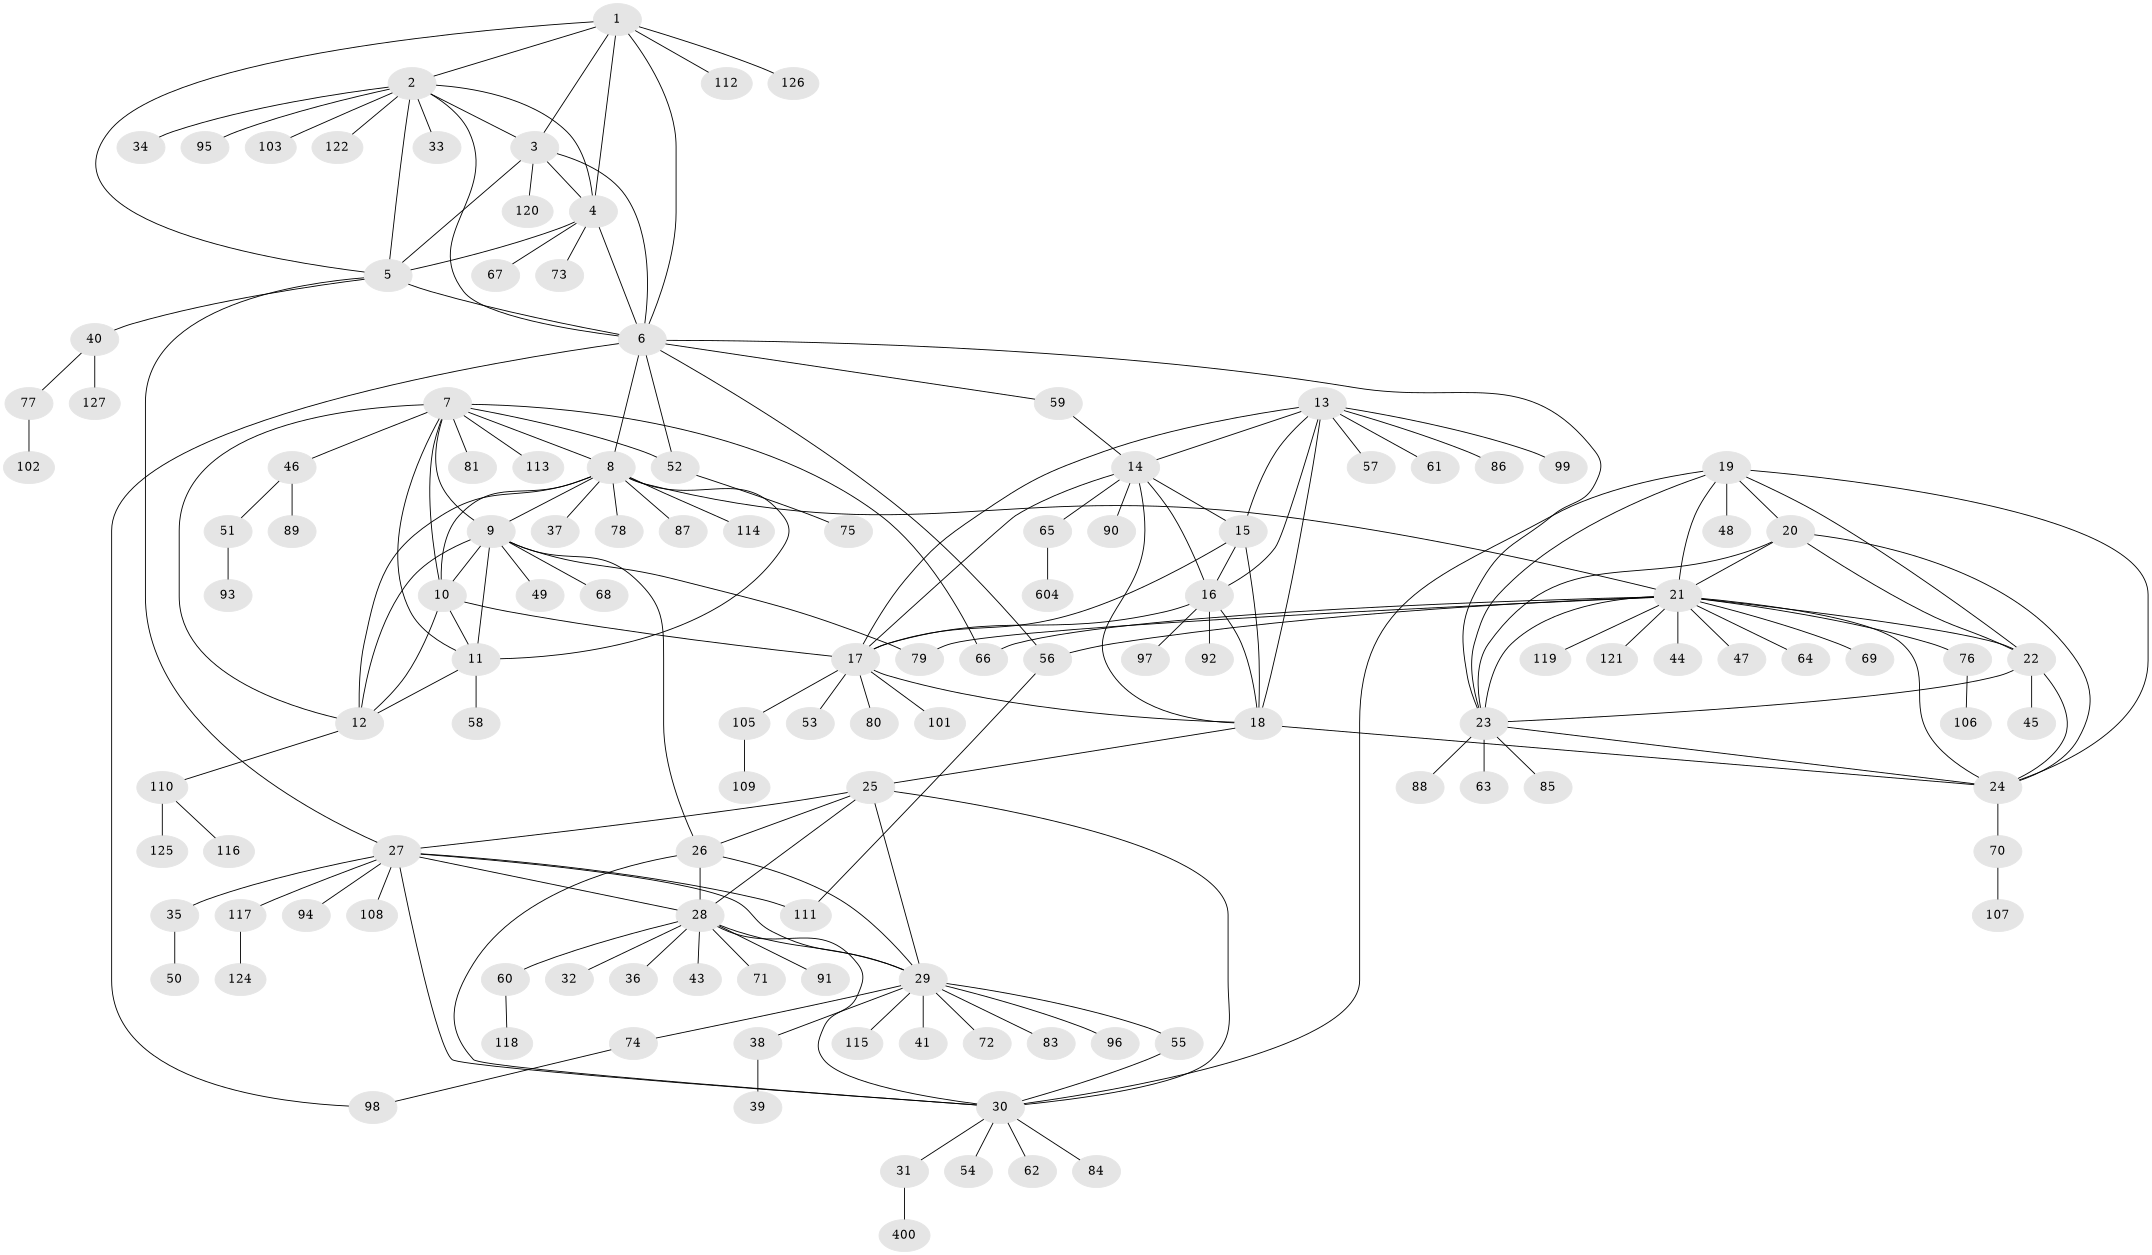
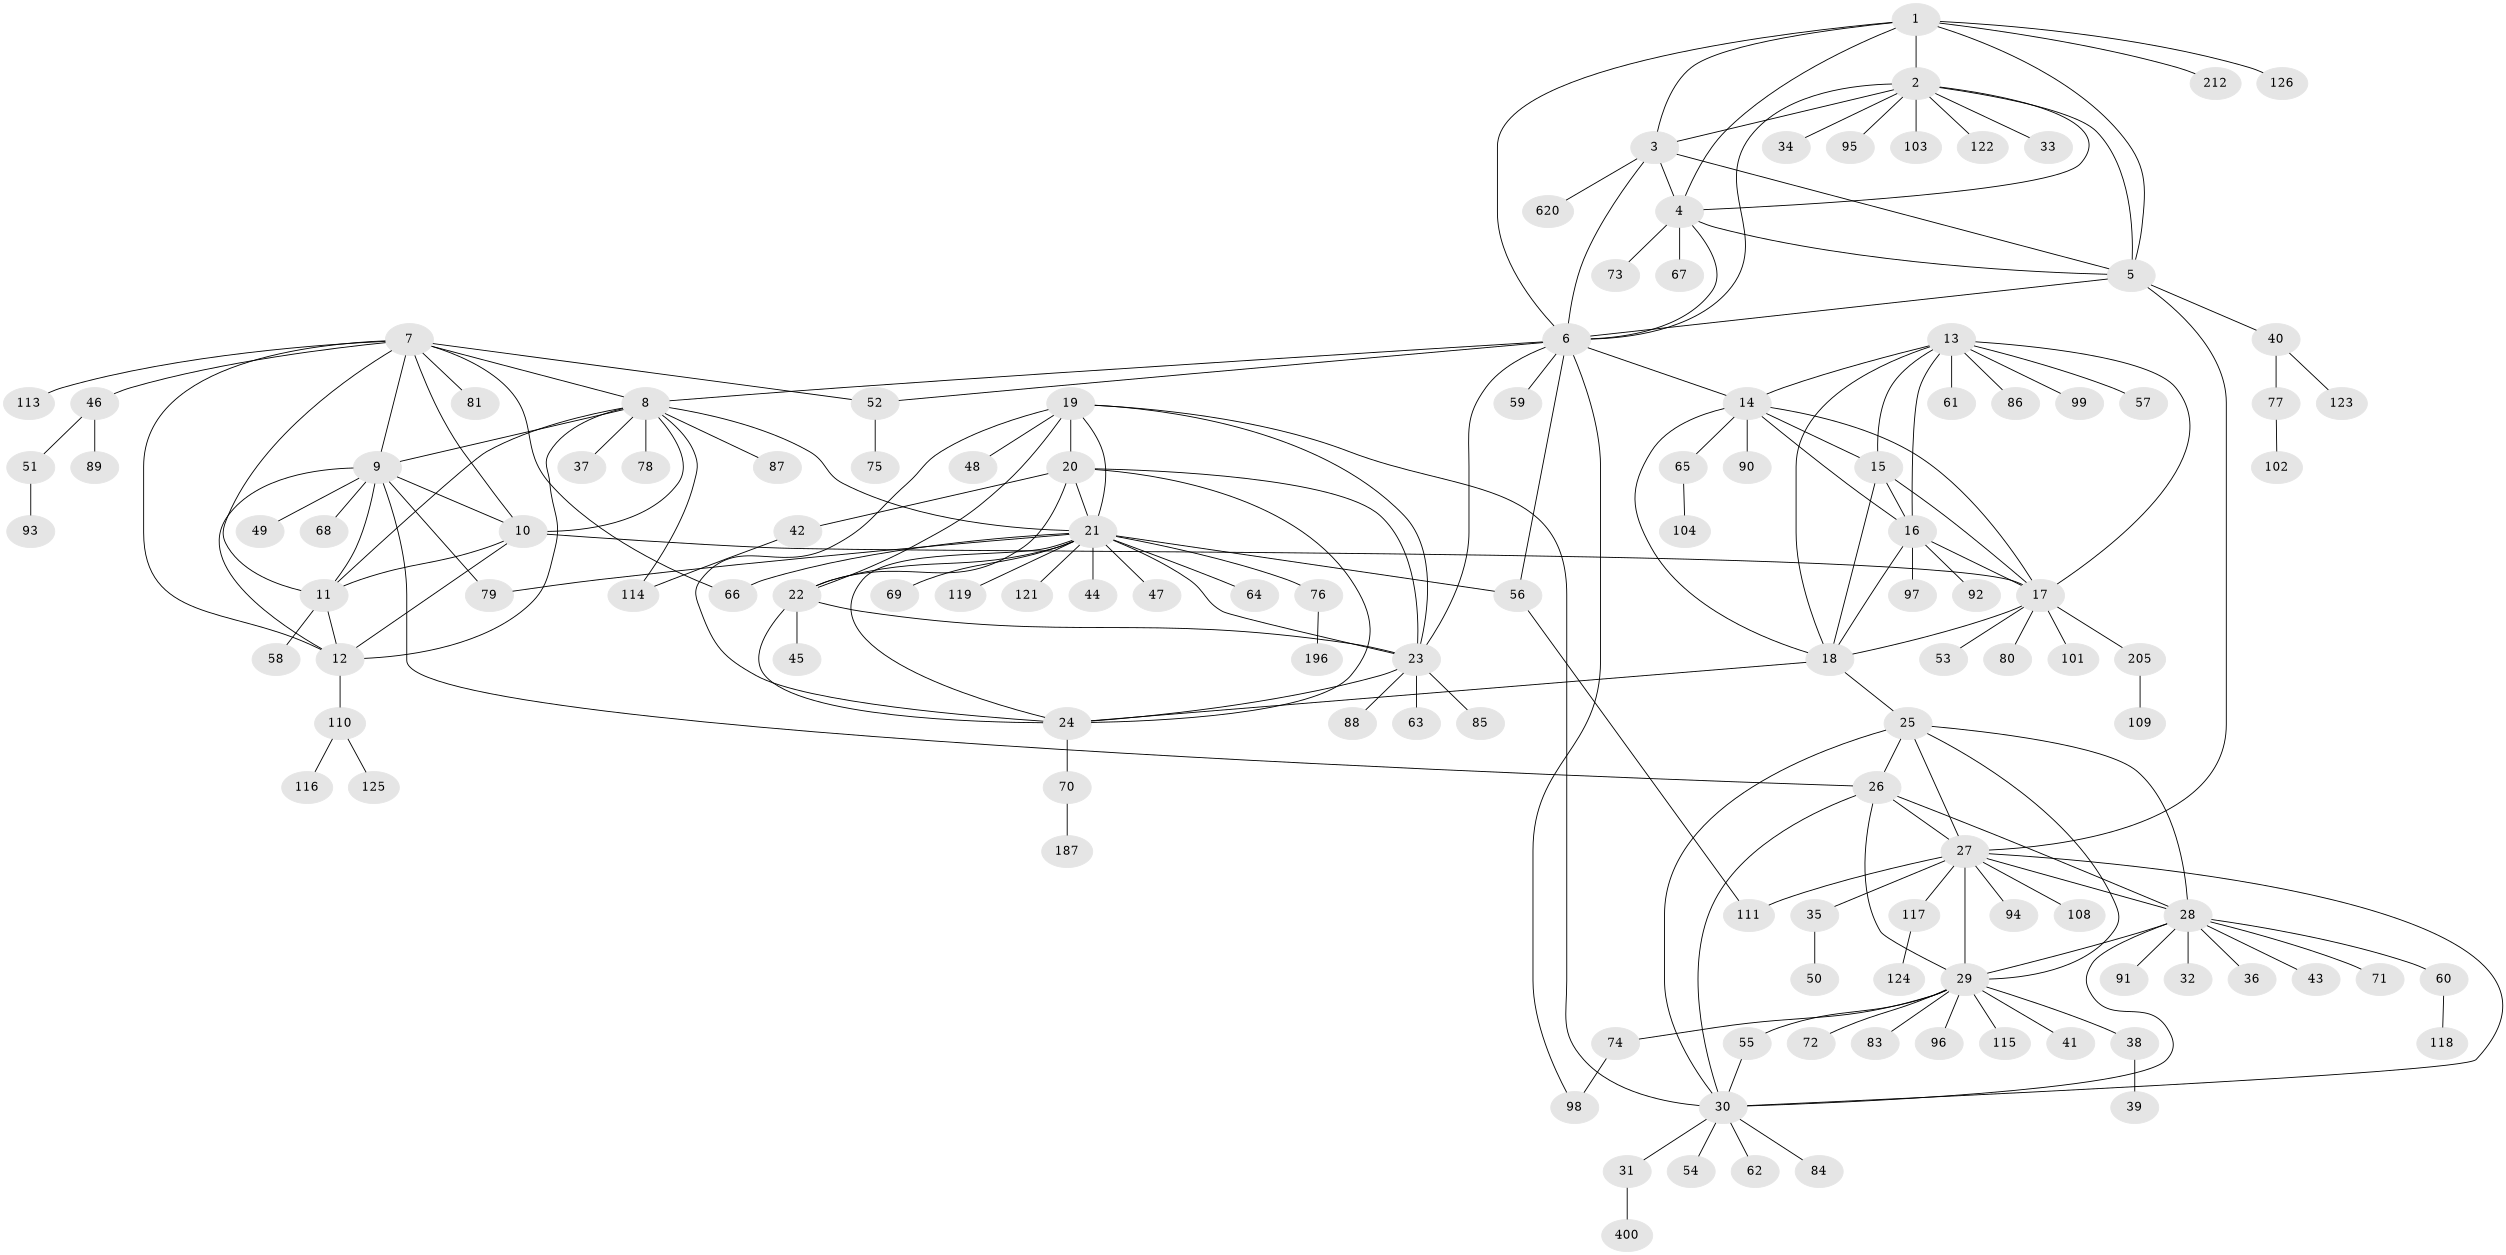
node "112": label "112" -> "212"
node "120": label "120" -> "620"
node "127": label "127" -> "123"
edge "59" -- "14": now "6" -- "14"
node "42": added
node "604": label "604" -> "104"
node "105": label "105" -> "205"
node "106": label "106" -> "196"
edge "26" -- "27": added
node "107": label "107" -> "187"
